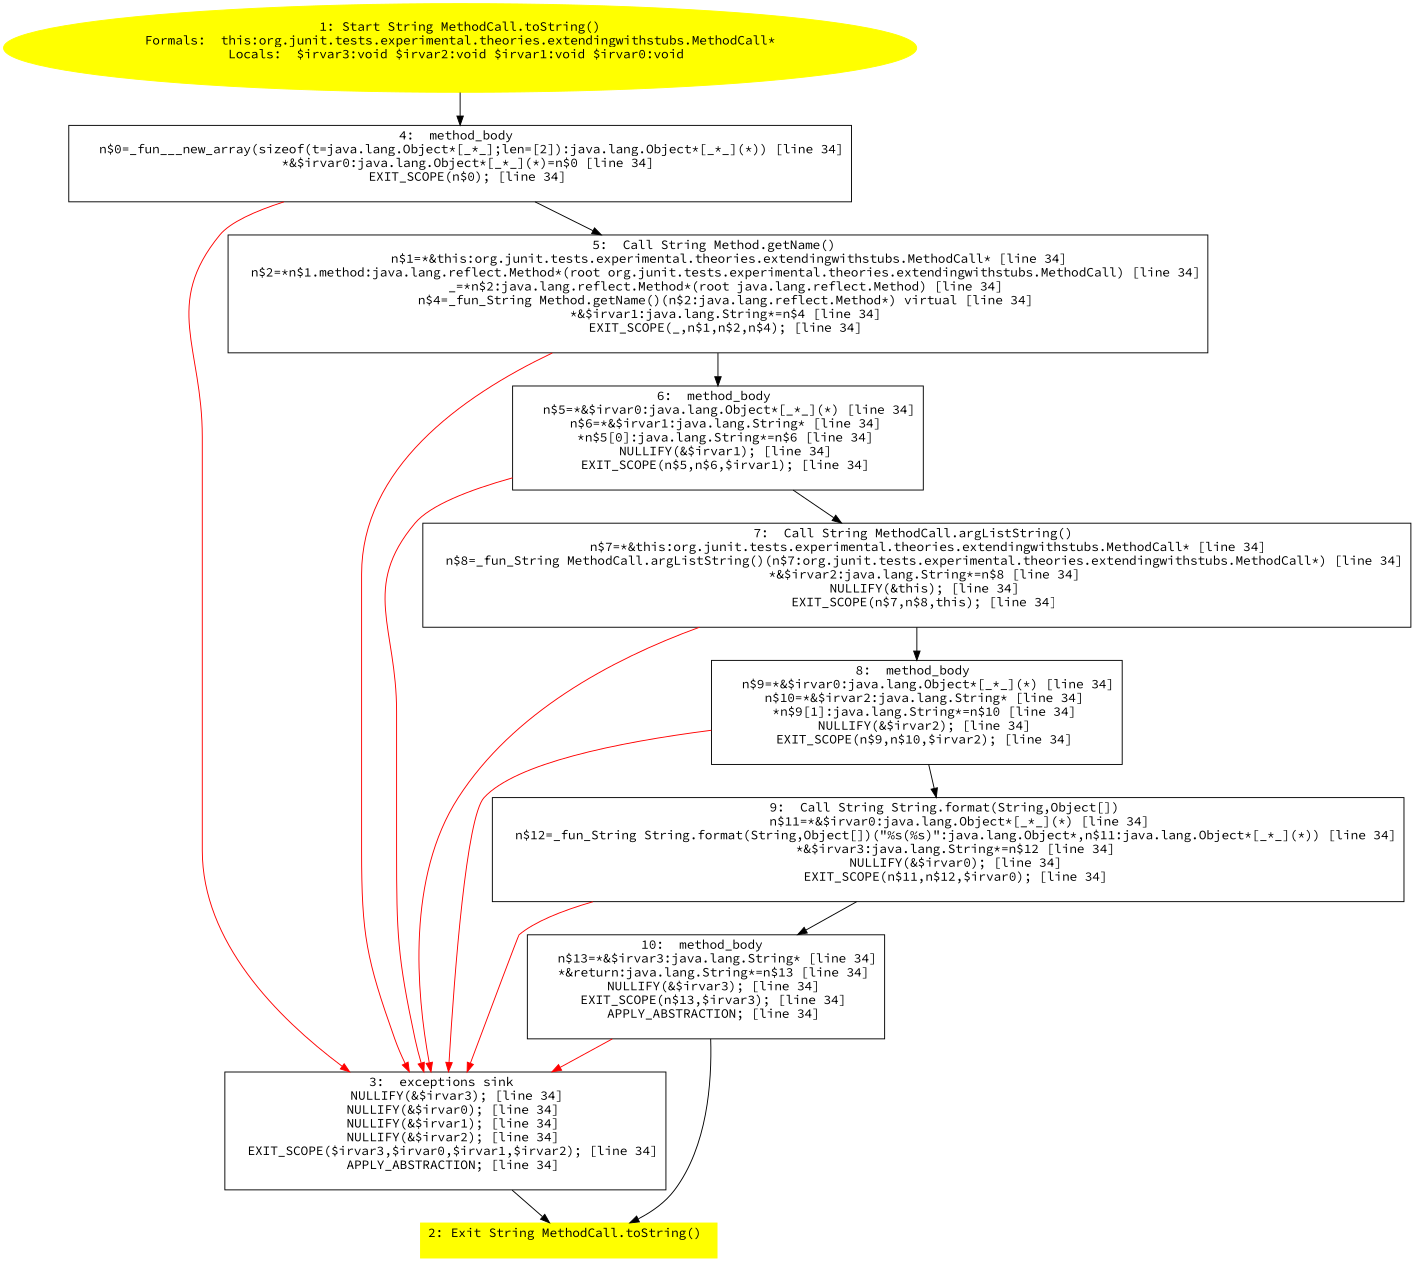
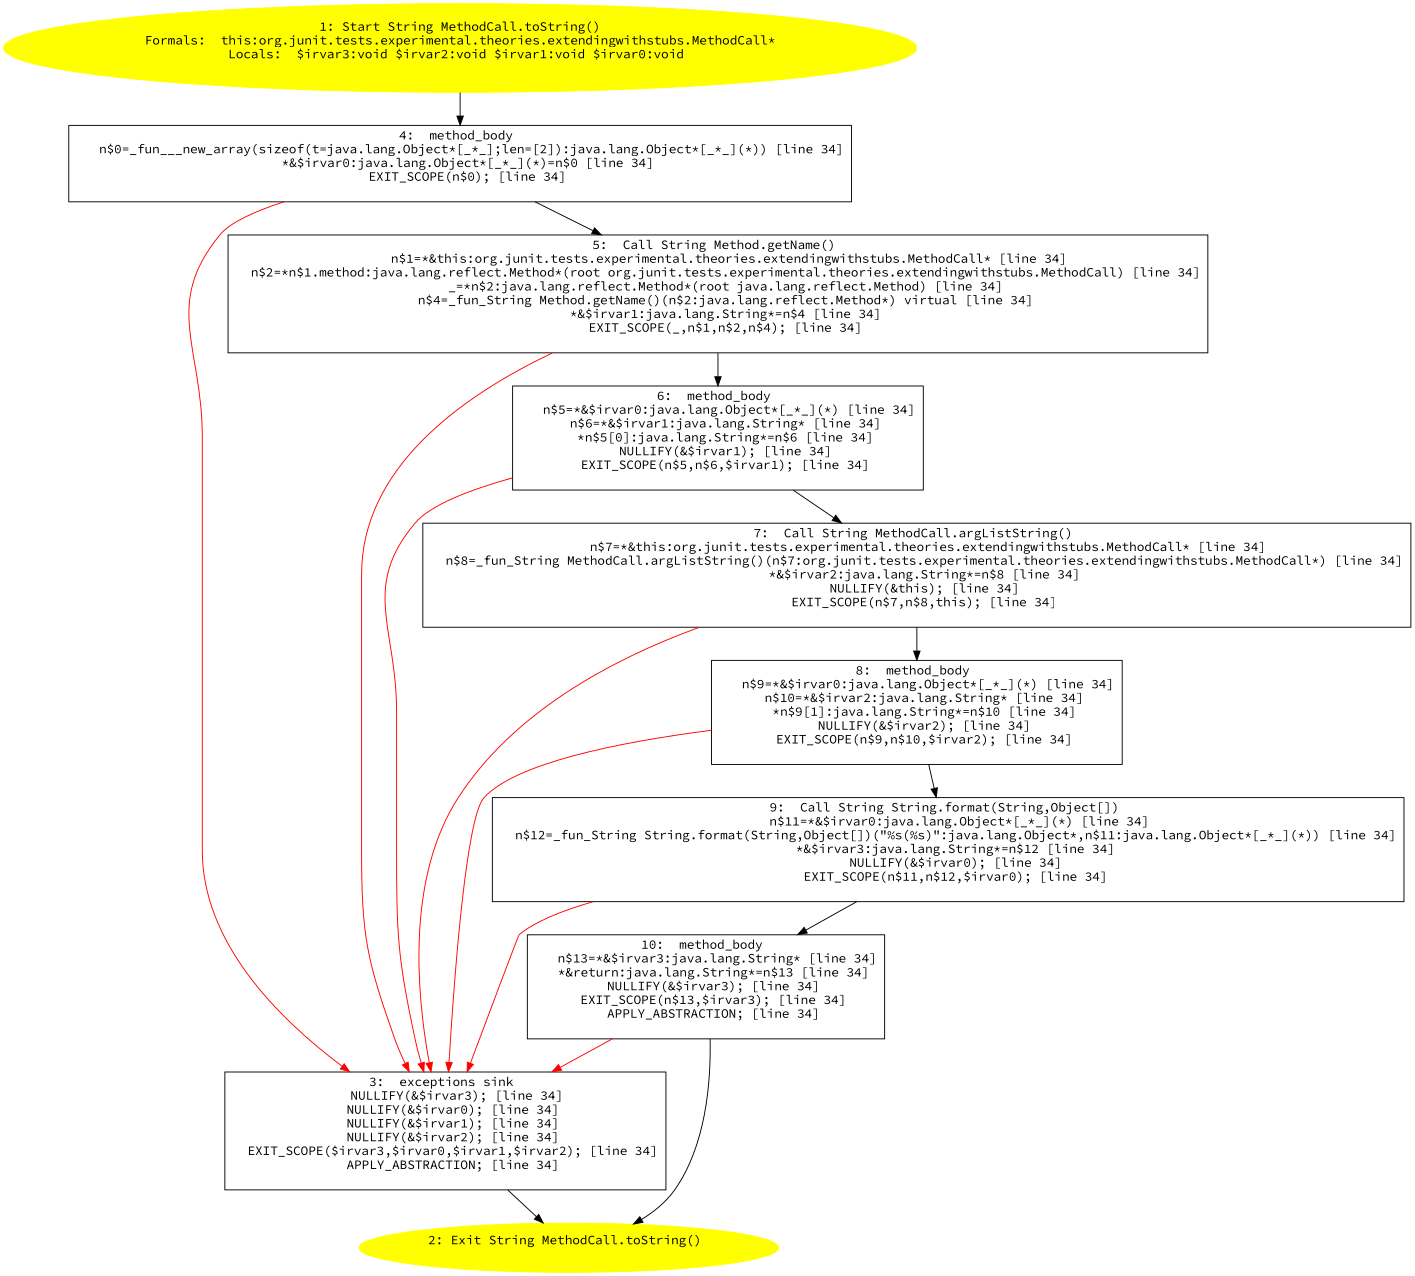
node "2: Exit String MethodCall.toString()": shape box -> ellipse
